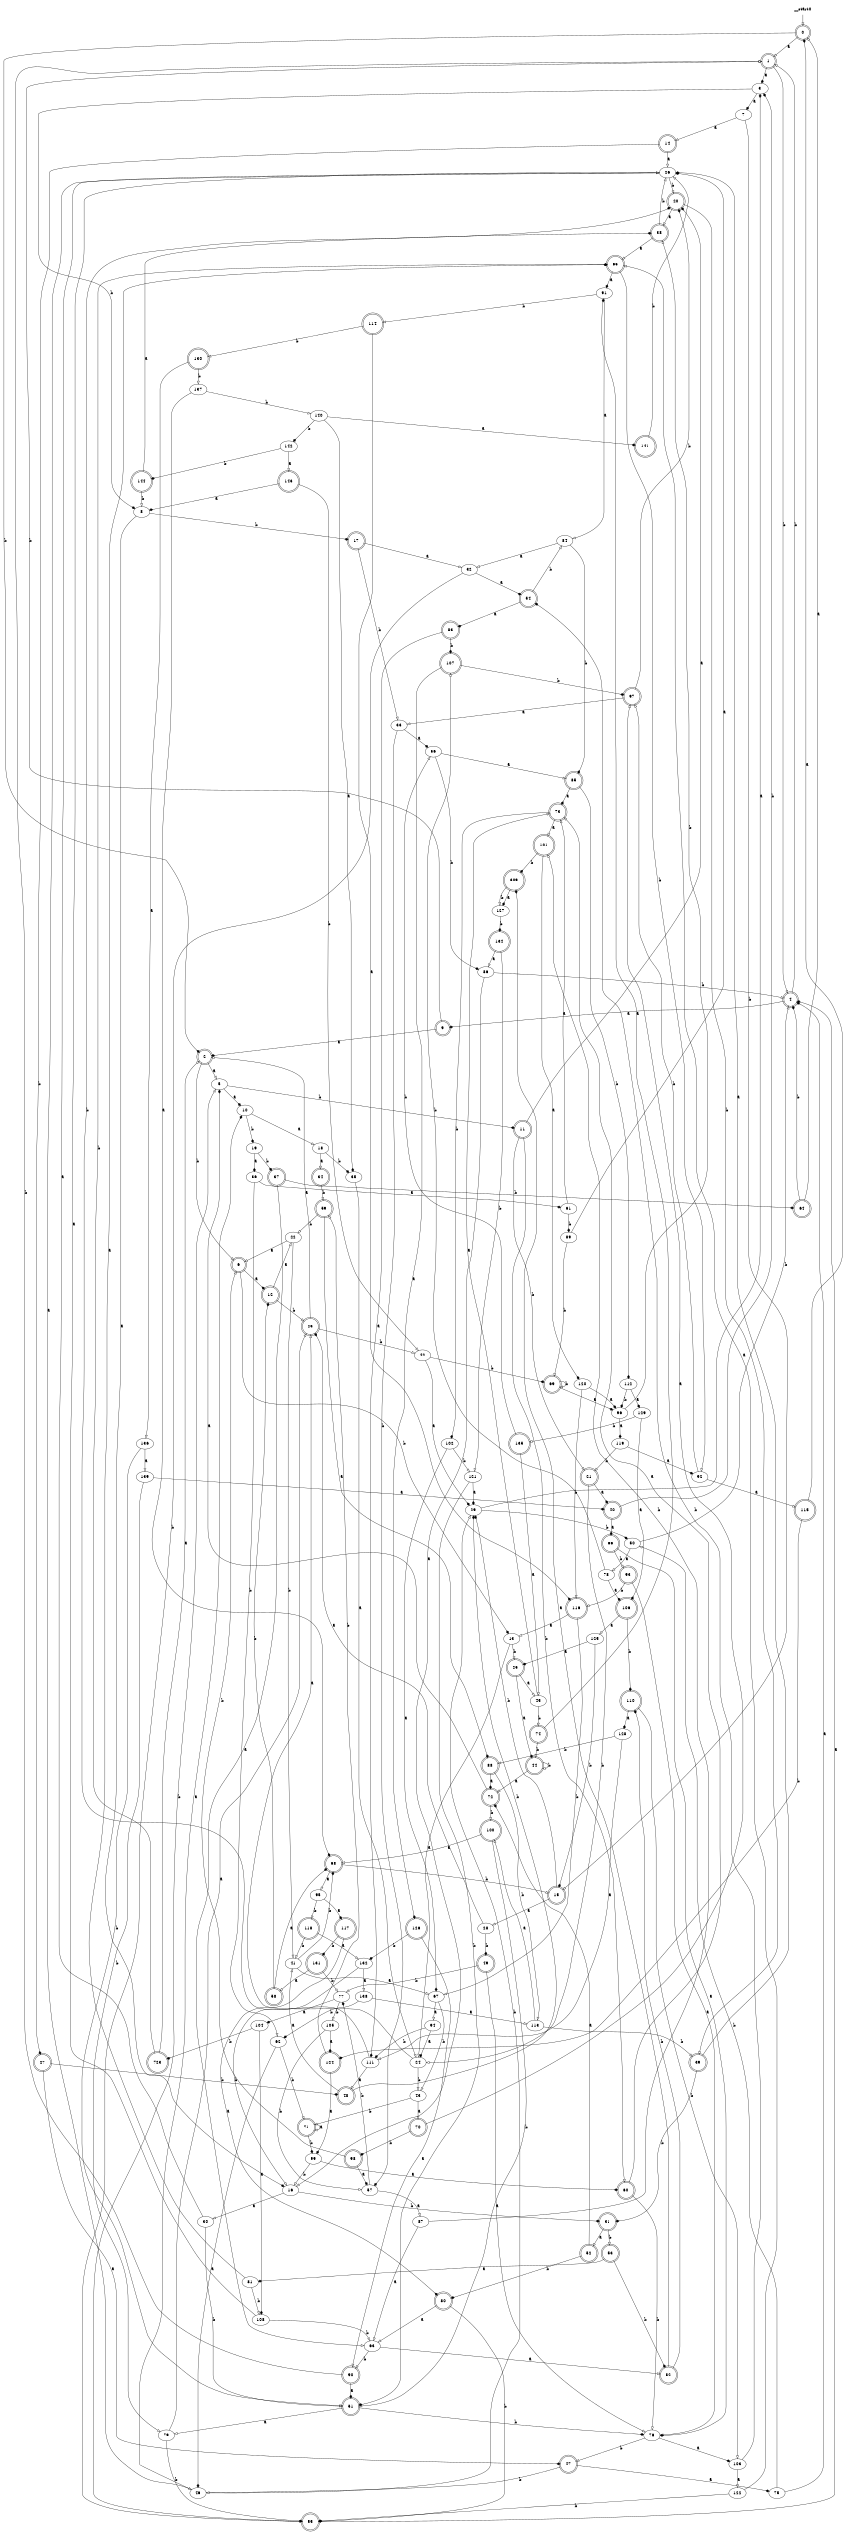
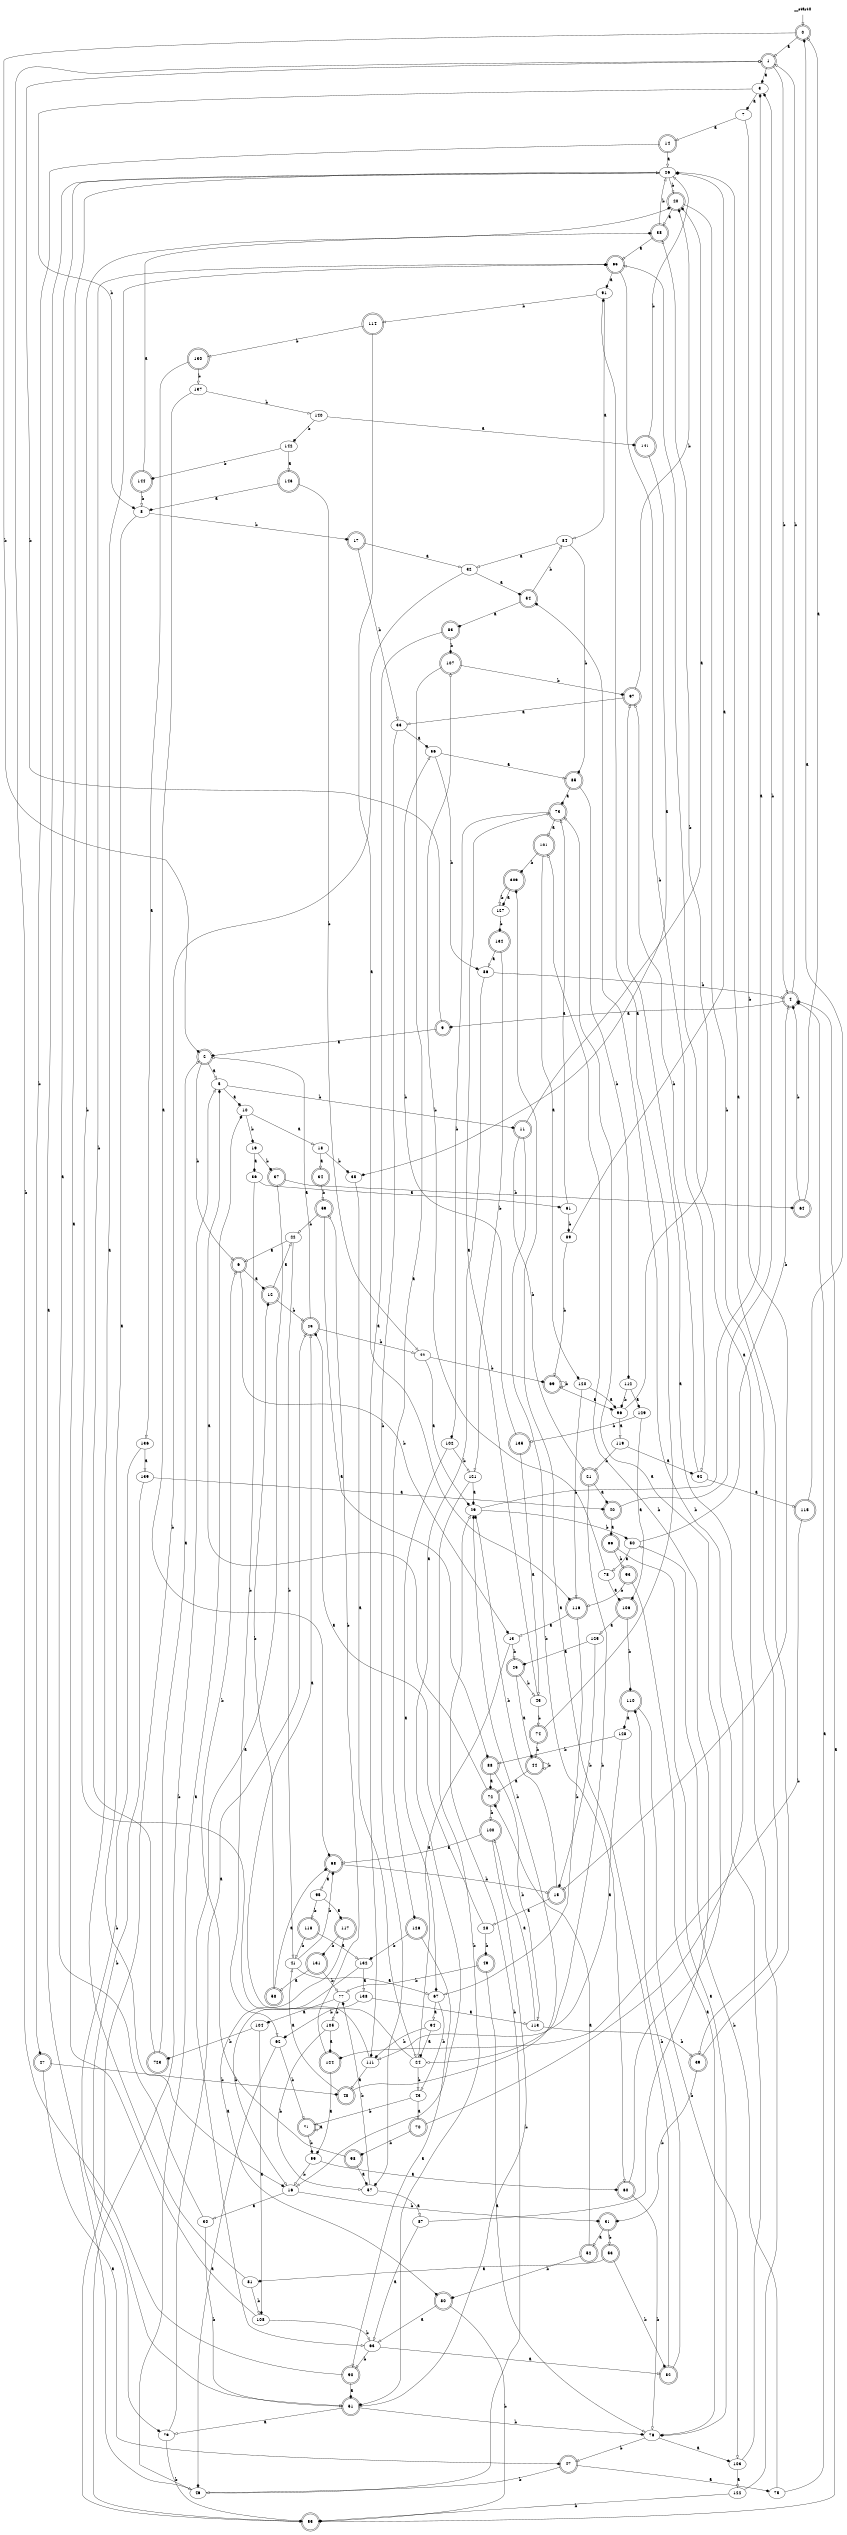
edge "140" -> "35": now "141" -> "35"
edge "96" -> "119": arrowhead diamond -> onormal
edge "25" -> "45": label "a" -> "b"
edge "139" -> "79": arrowhead onormal -> diamond
